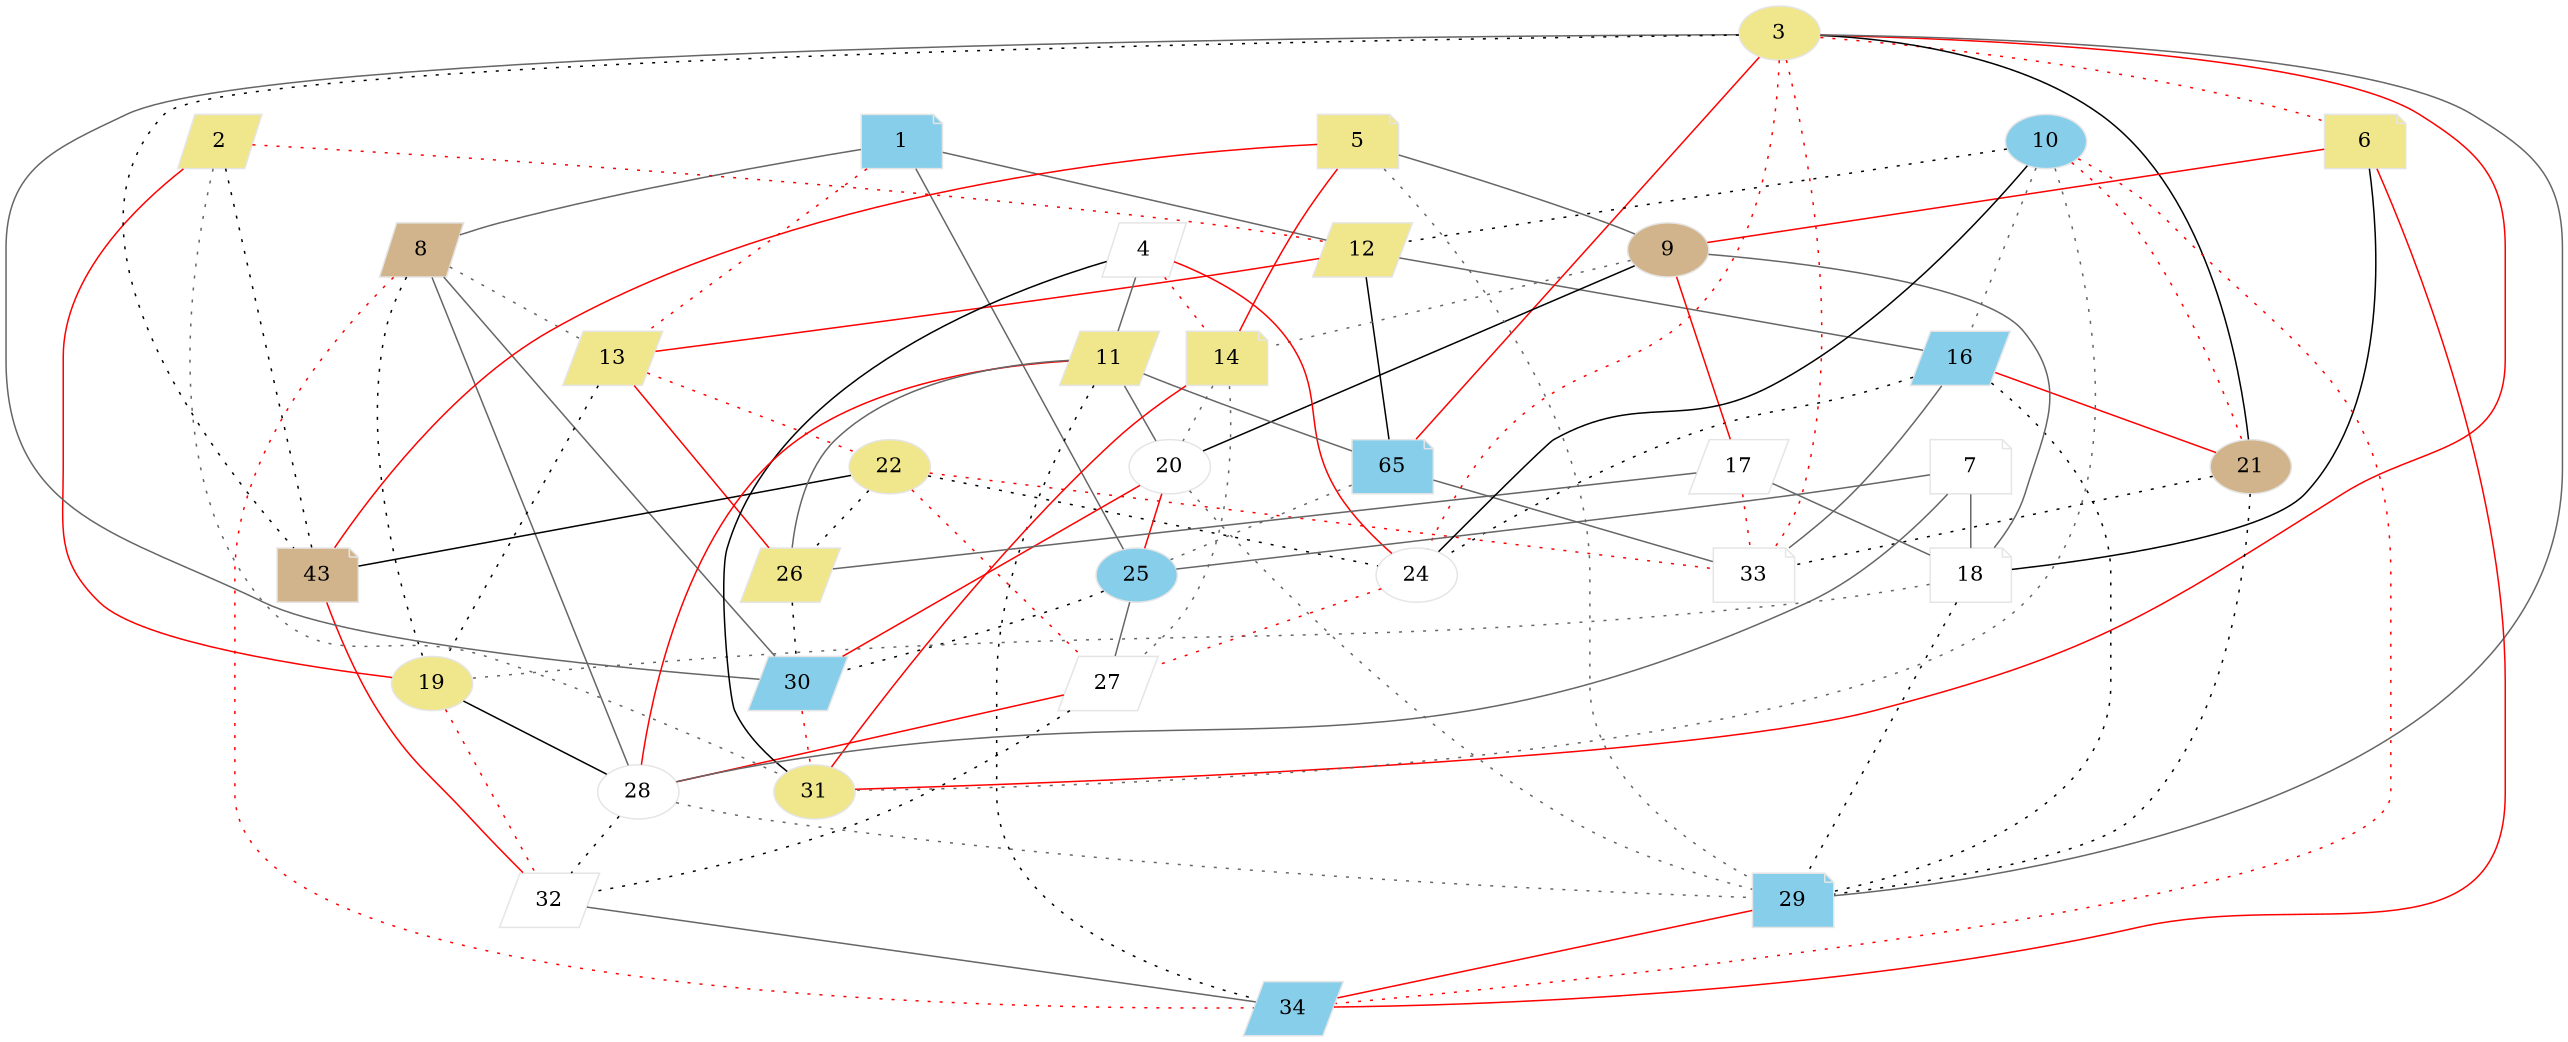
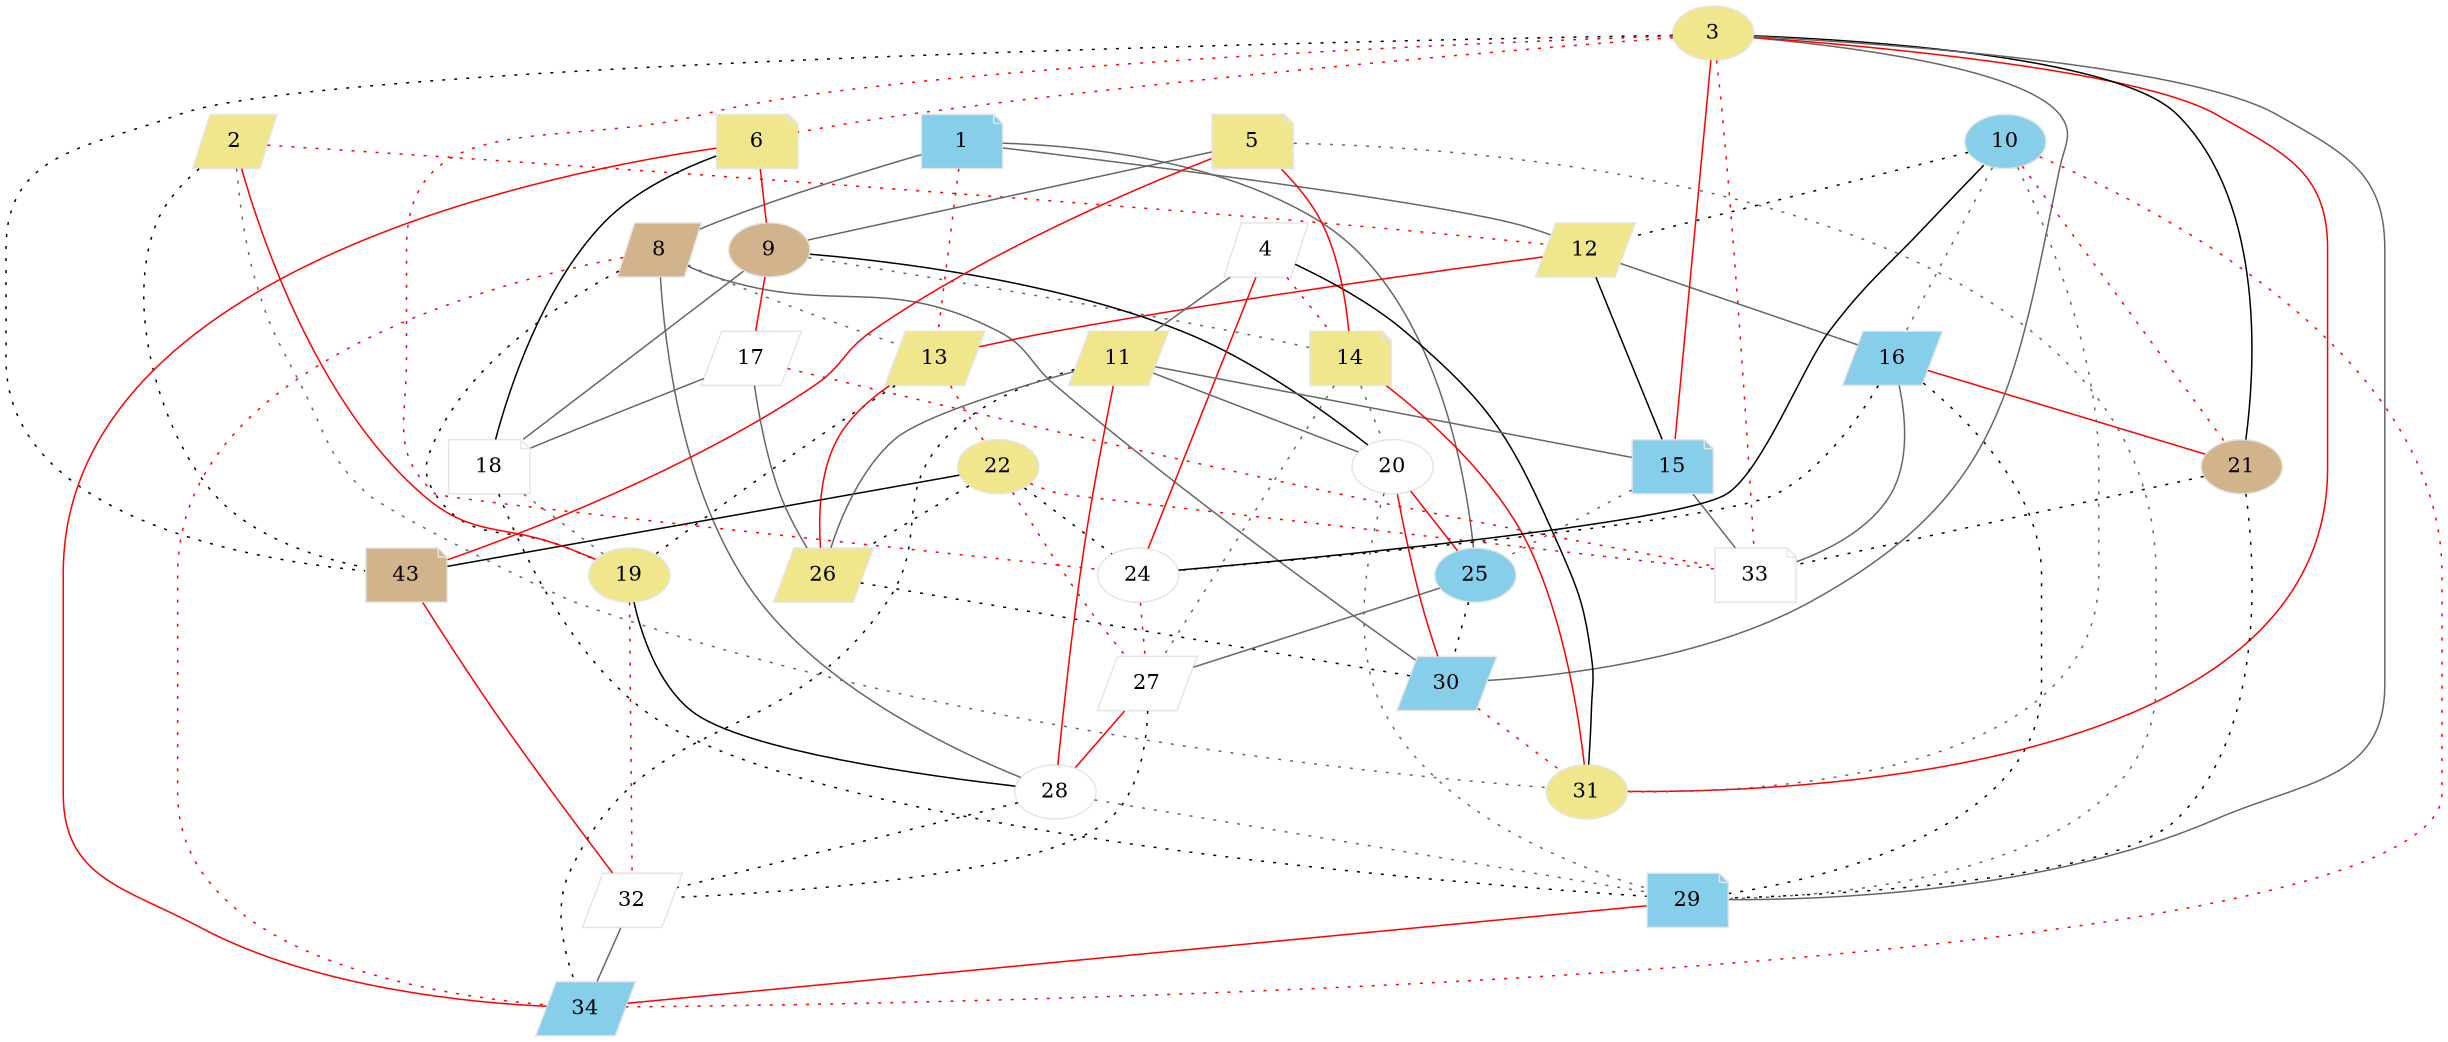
node "65": label "65" -> "15"
node "7": removed
